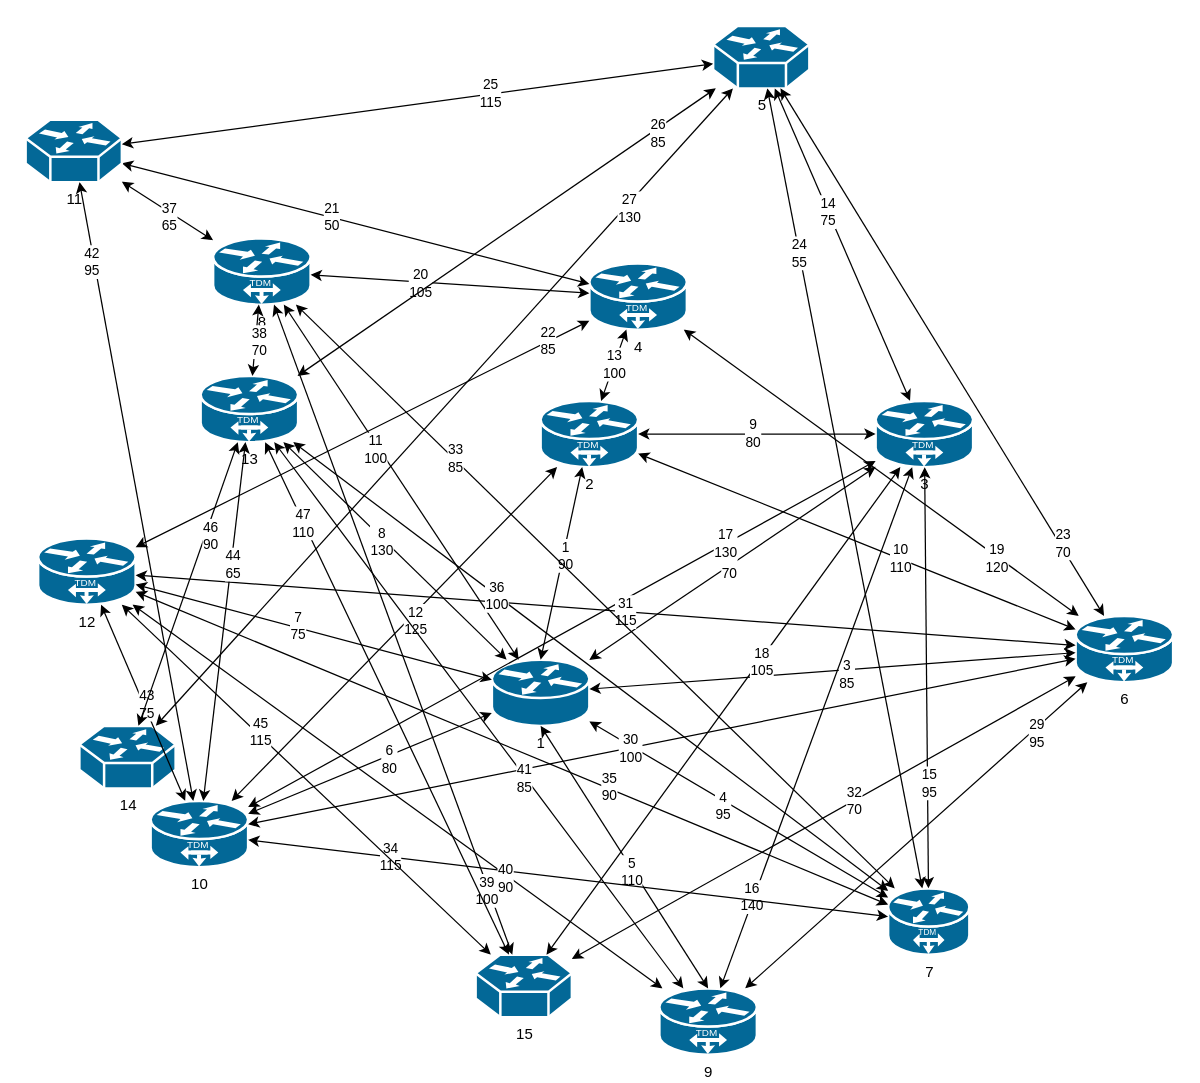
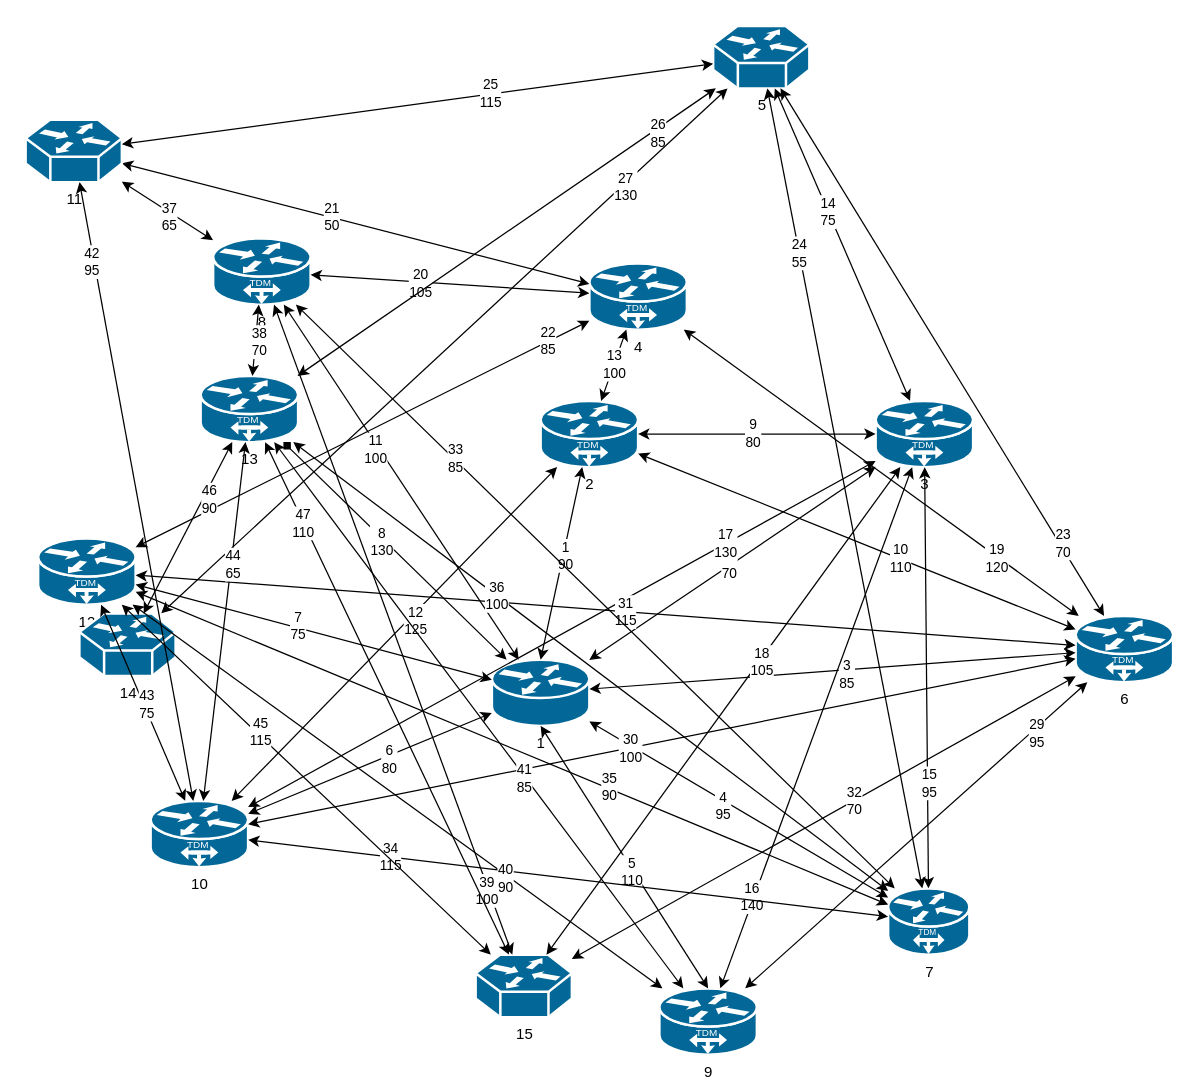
edge "13" -- "1": arrowhead classic -> diamond
node "14": moved (128, 757) -> (128, 644)
